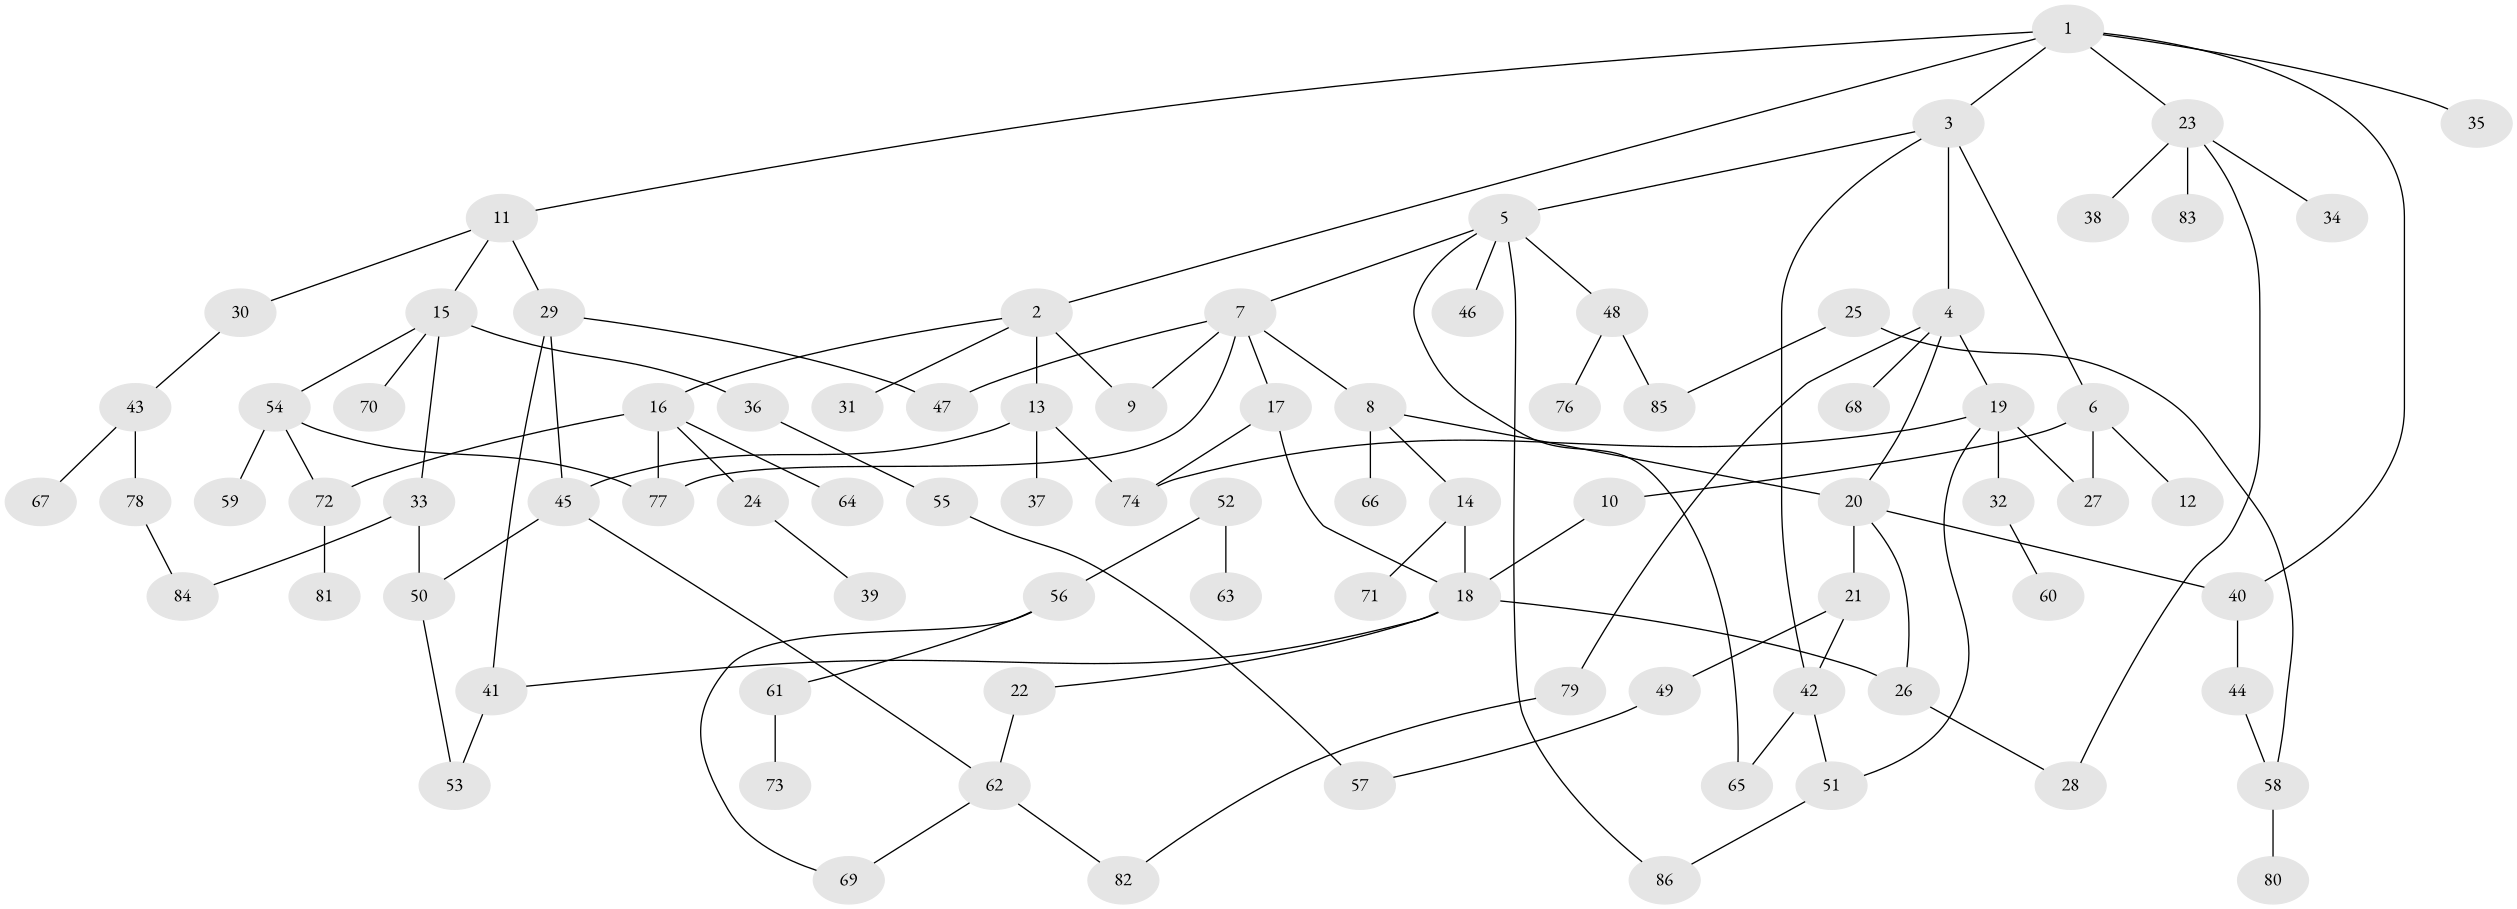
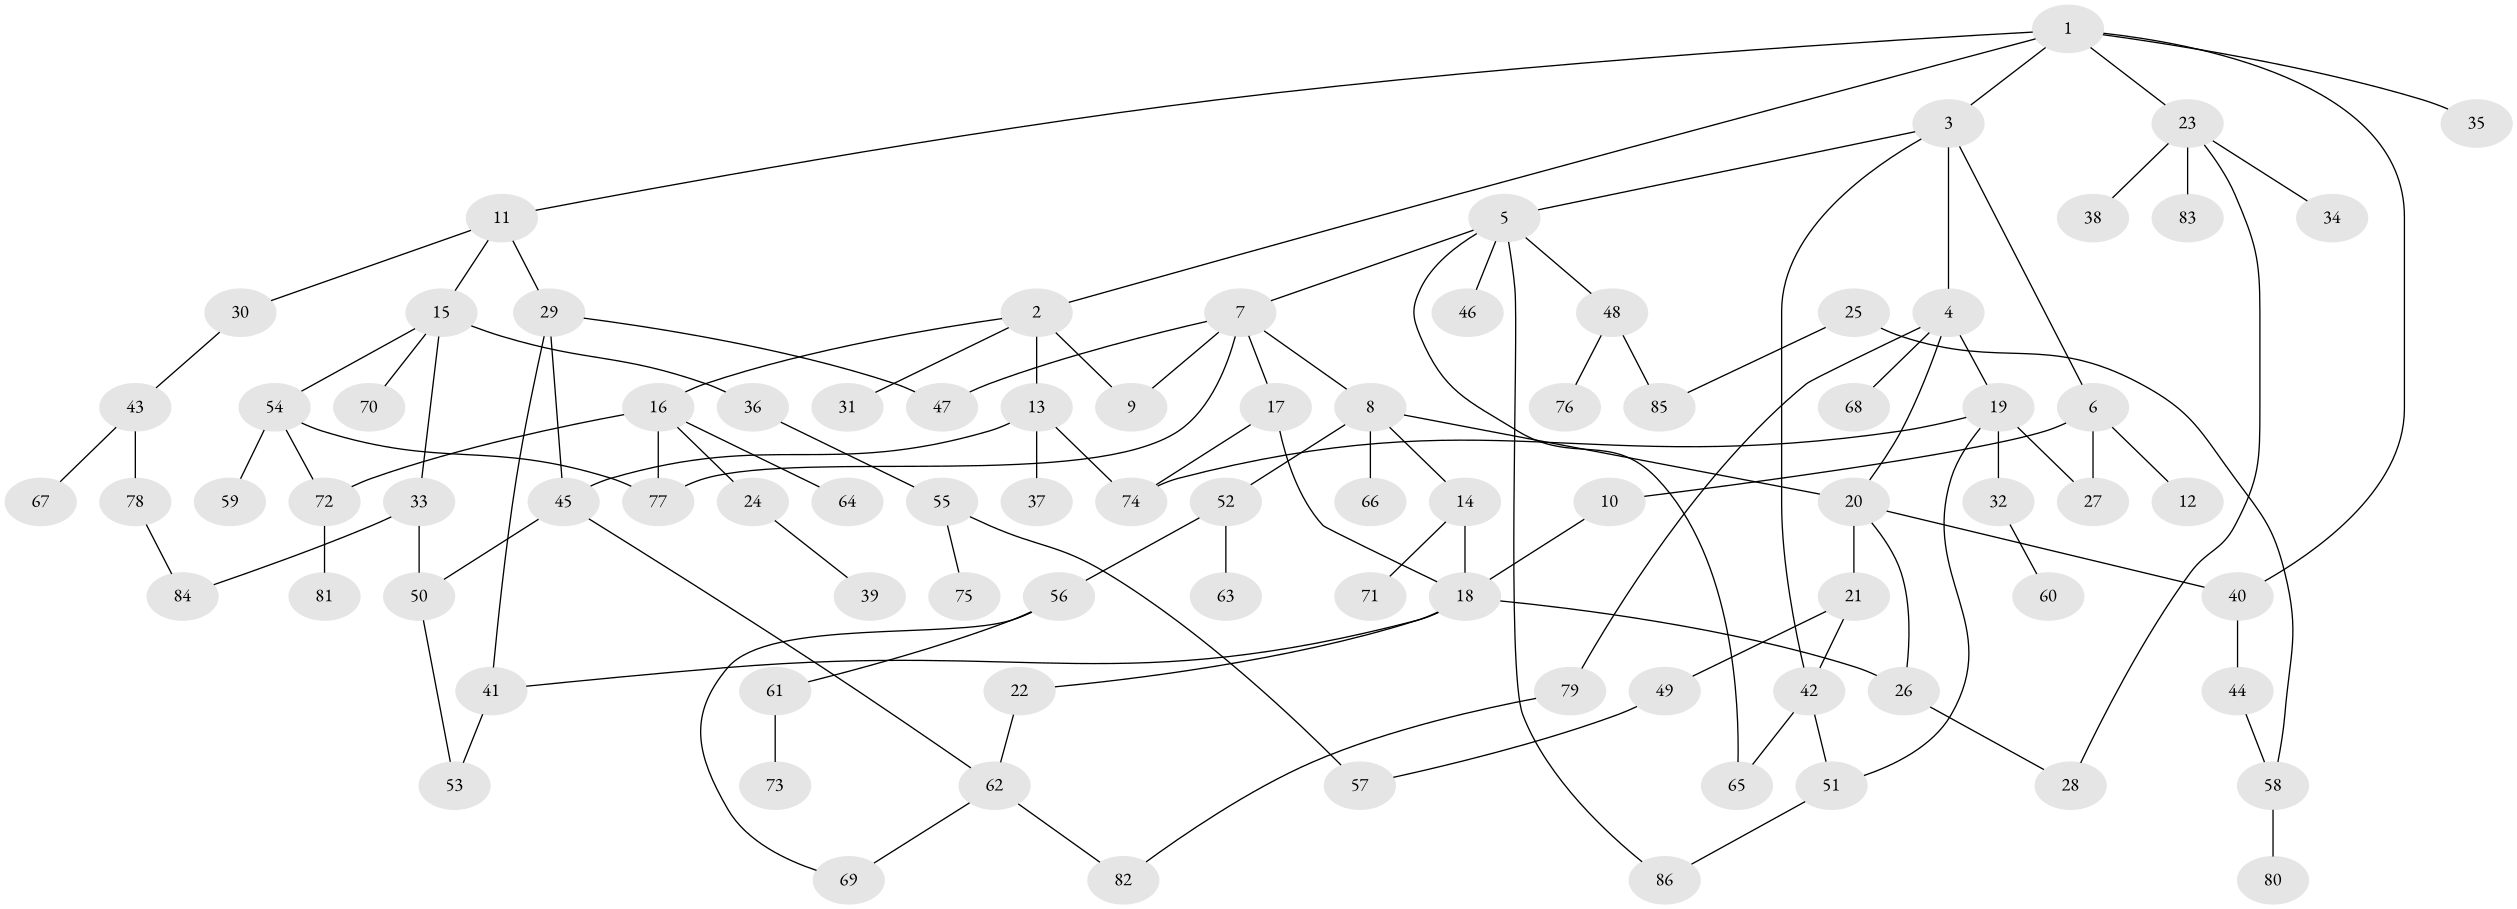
edge "8" -- "52": added
node "75": added
